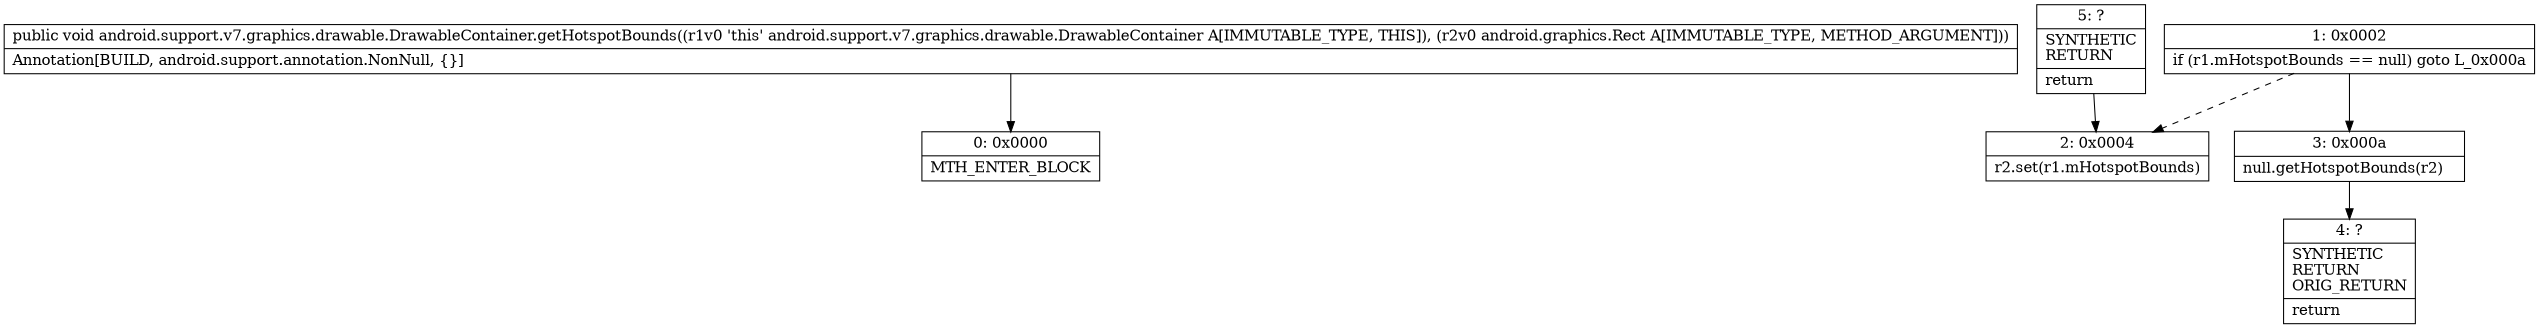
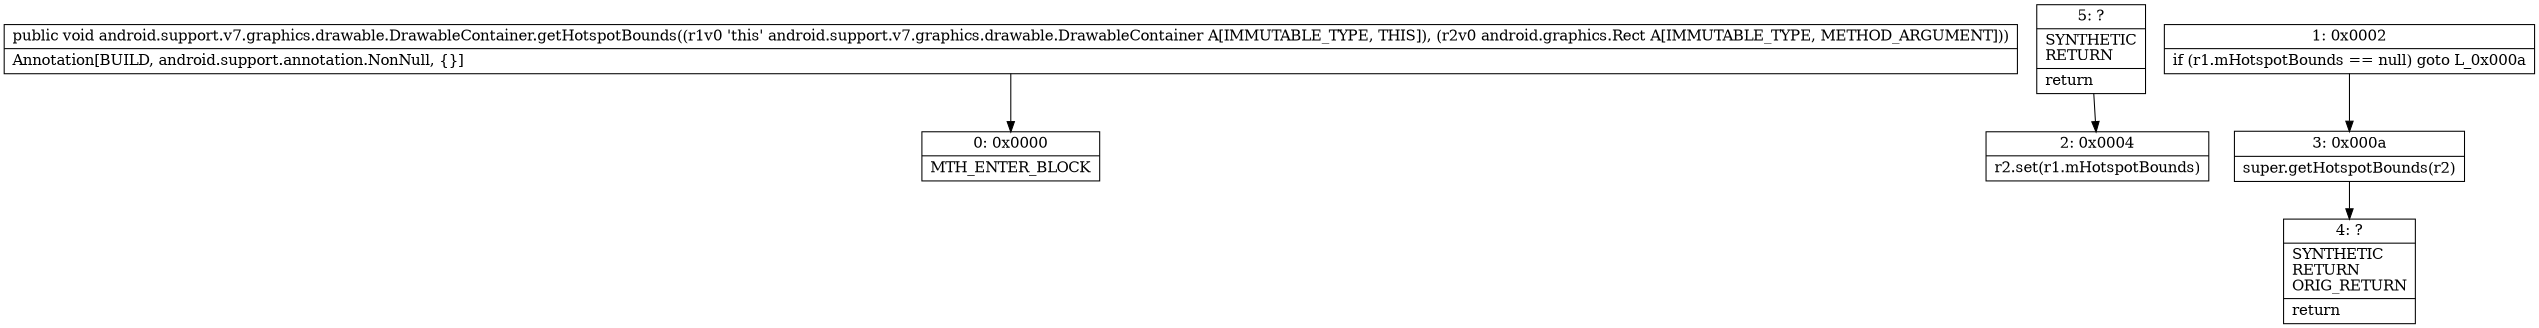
edge "1: 0x0002" -> "2: 0x0004": removed
node "3: 0x000a": text "null.getHotspotBounds(r2)" -> "super.getHotspotBounds(r2)"
